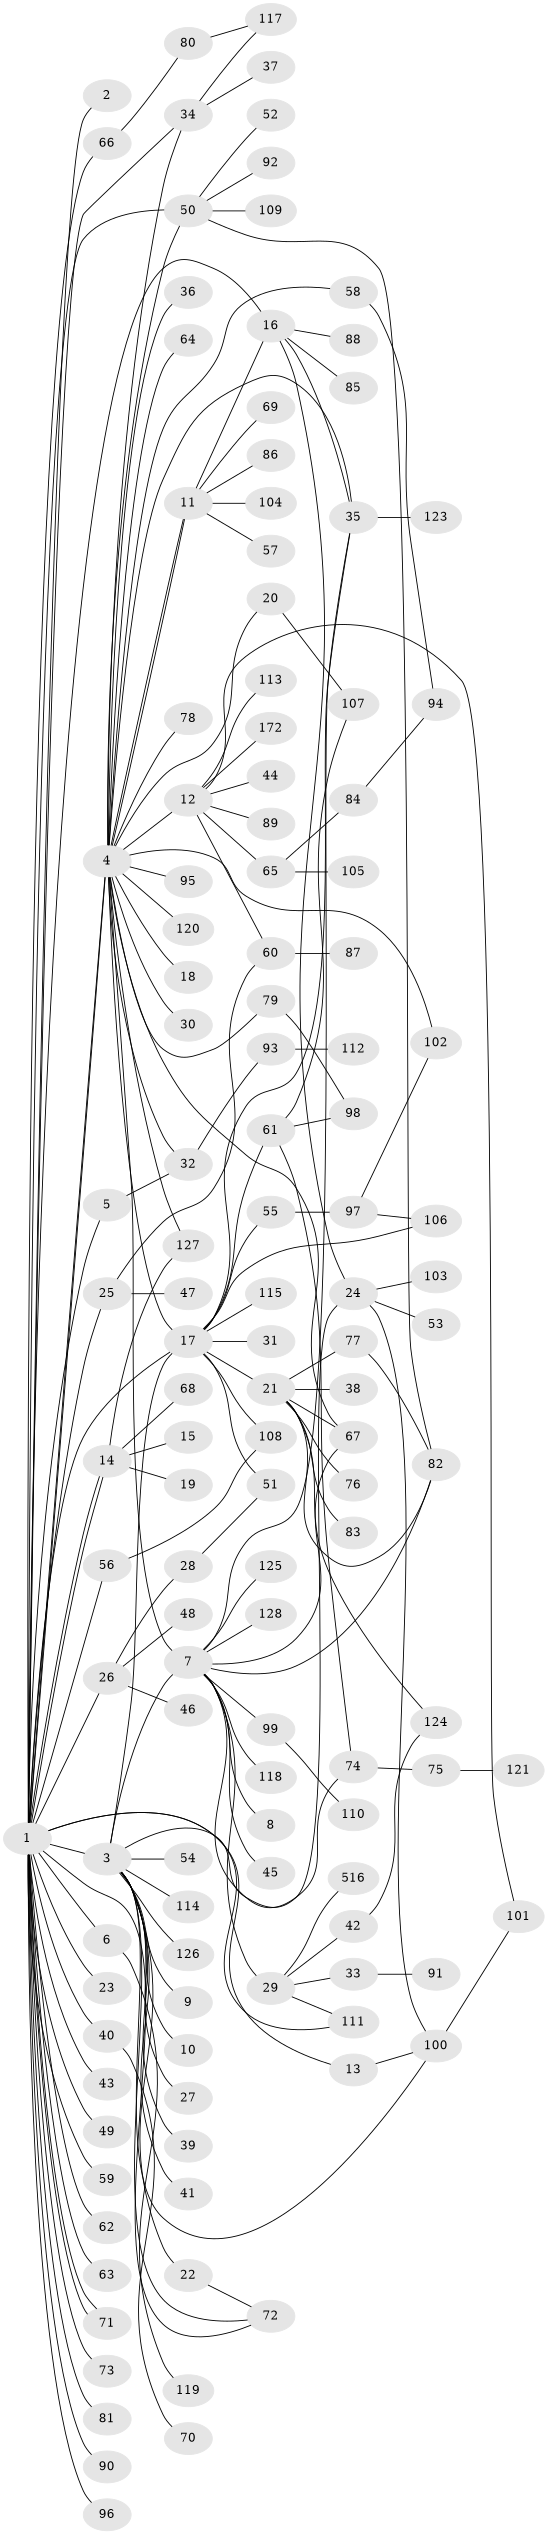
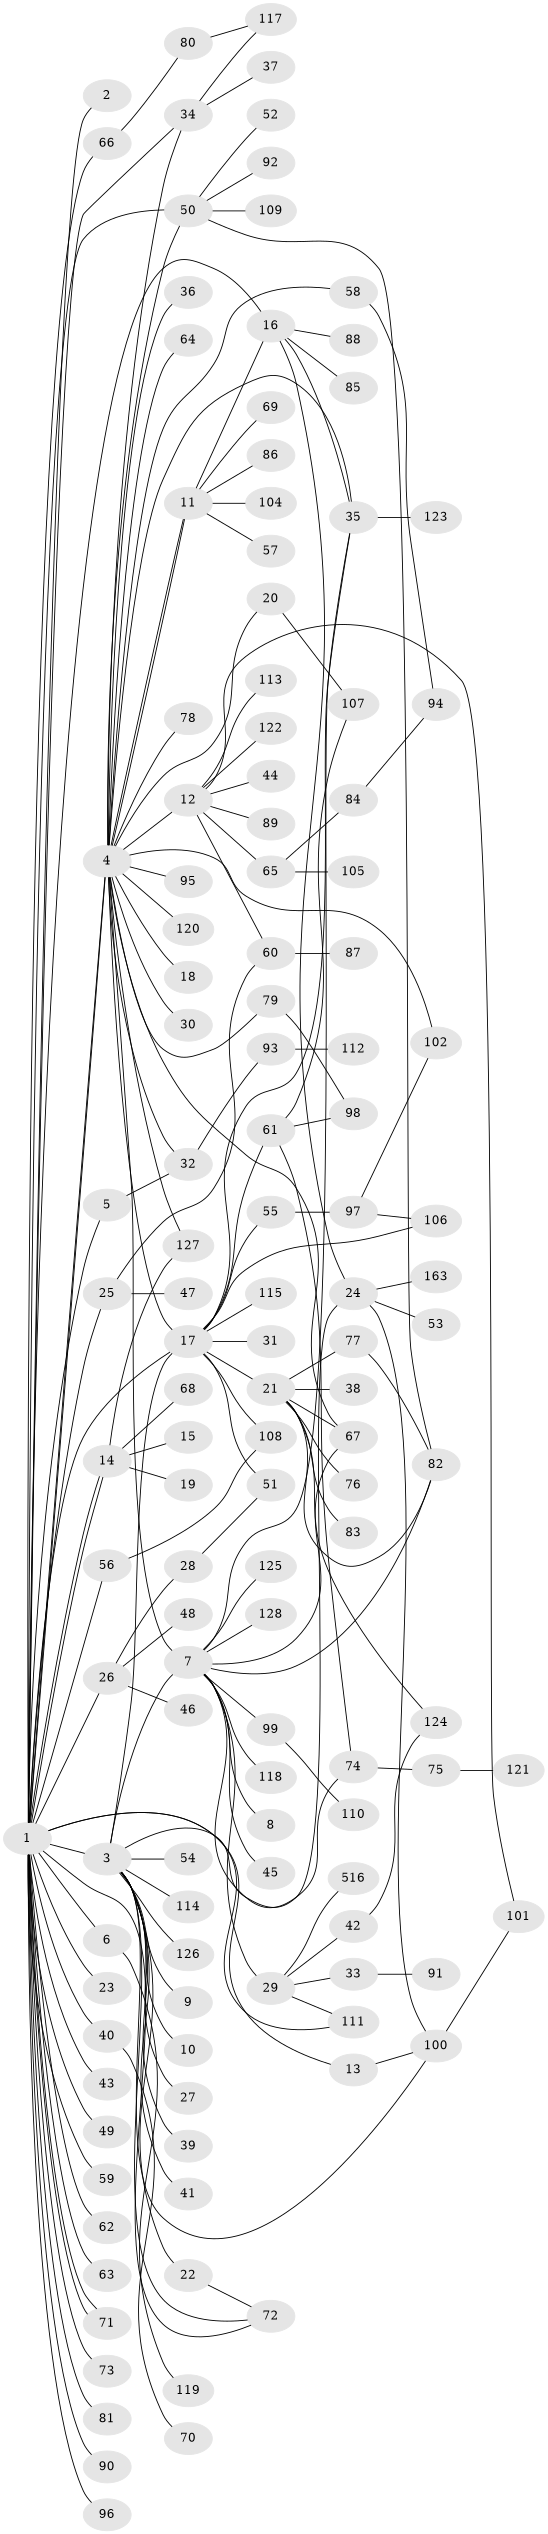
node "172": label "172" -> "122"
node "103": label "103" -> "163"
